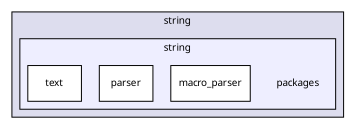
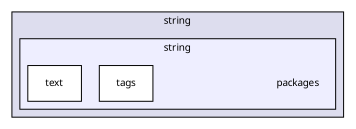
node "parser": label "parser" -> "tags"
node "macro_parser": removed
